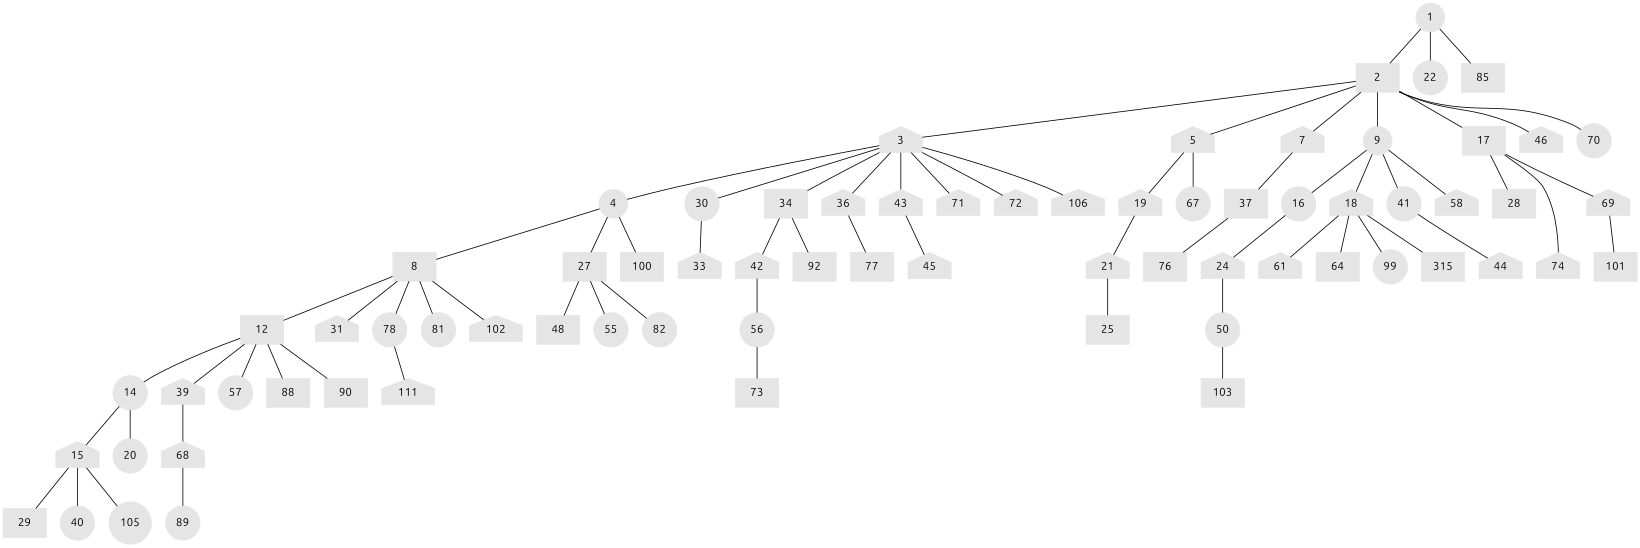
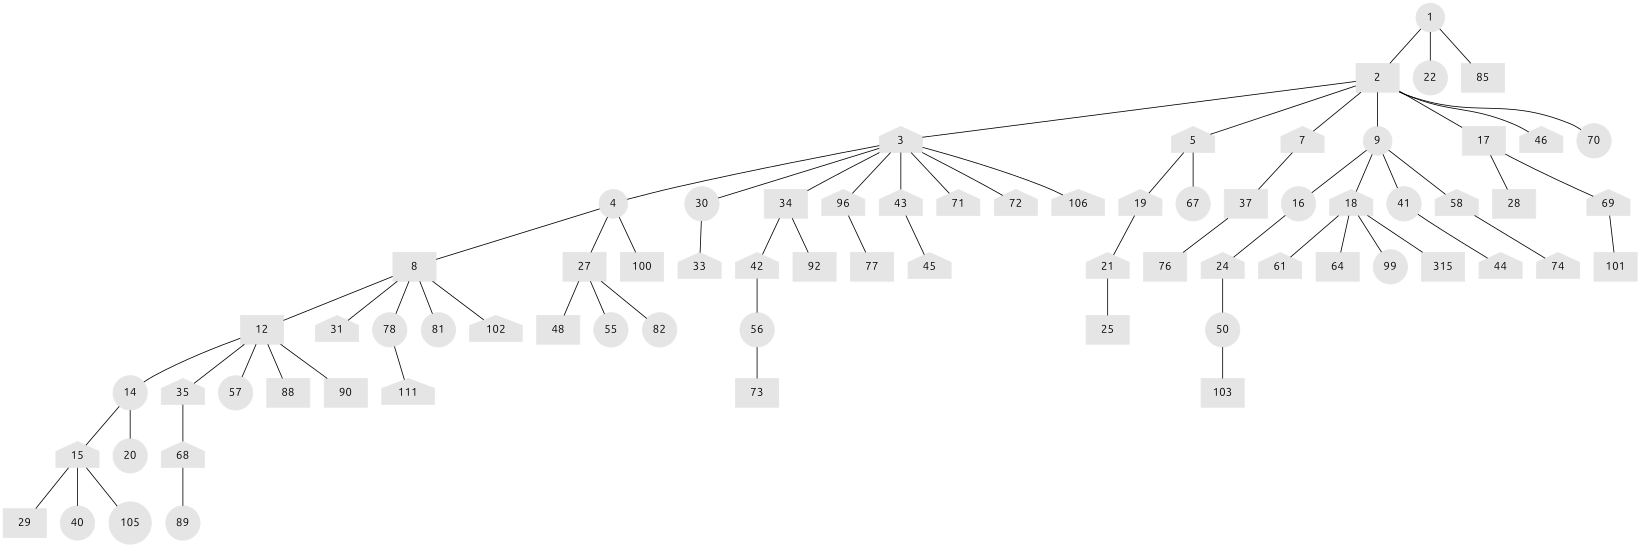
edge "17" -- "74": now "58" -- "74"
node "36": label "36" -> "96"
node "39": label "39" -> "35"
